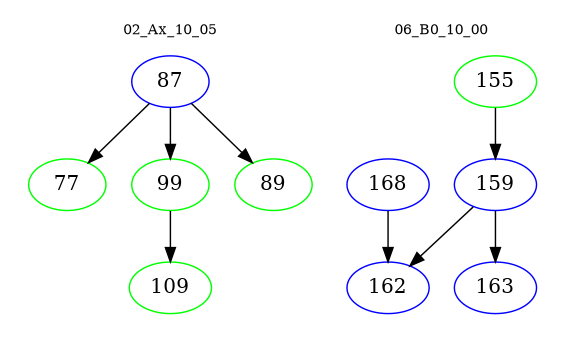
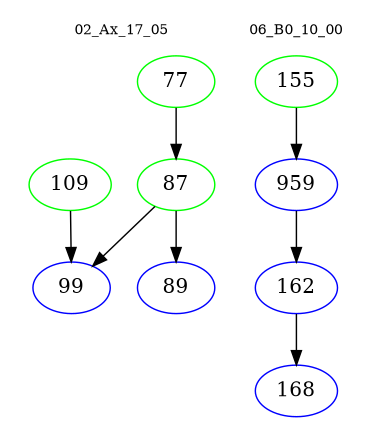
cluster "02_Ax_10_05": label "02_Ax_10_05" -> "02_Ax_17_05"
node "87": color blue -> green
edge "87" -> "77": reversed
node "99": color green -> blue
node "89": color green -> blue
node "159": label "159" -> "959"
edge "99" -> "109": reversed
edge "168" -> "162": reversed
node "163": removed
